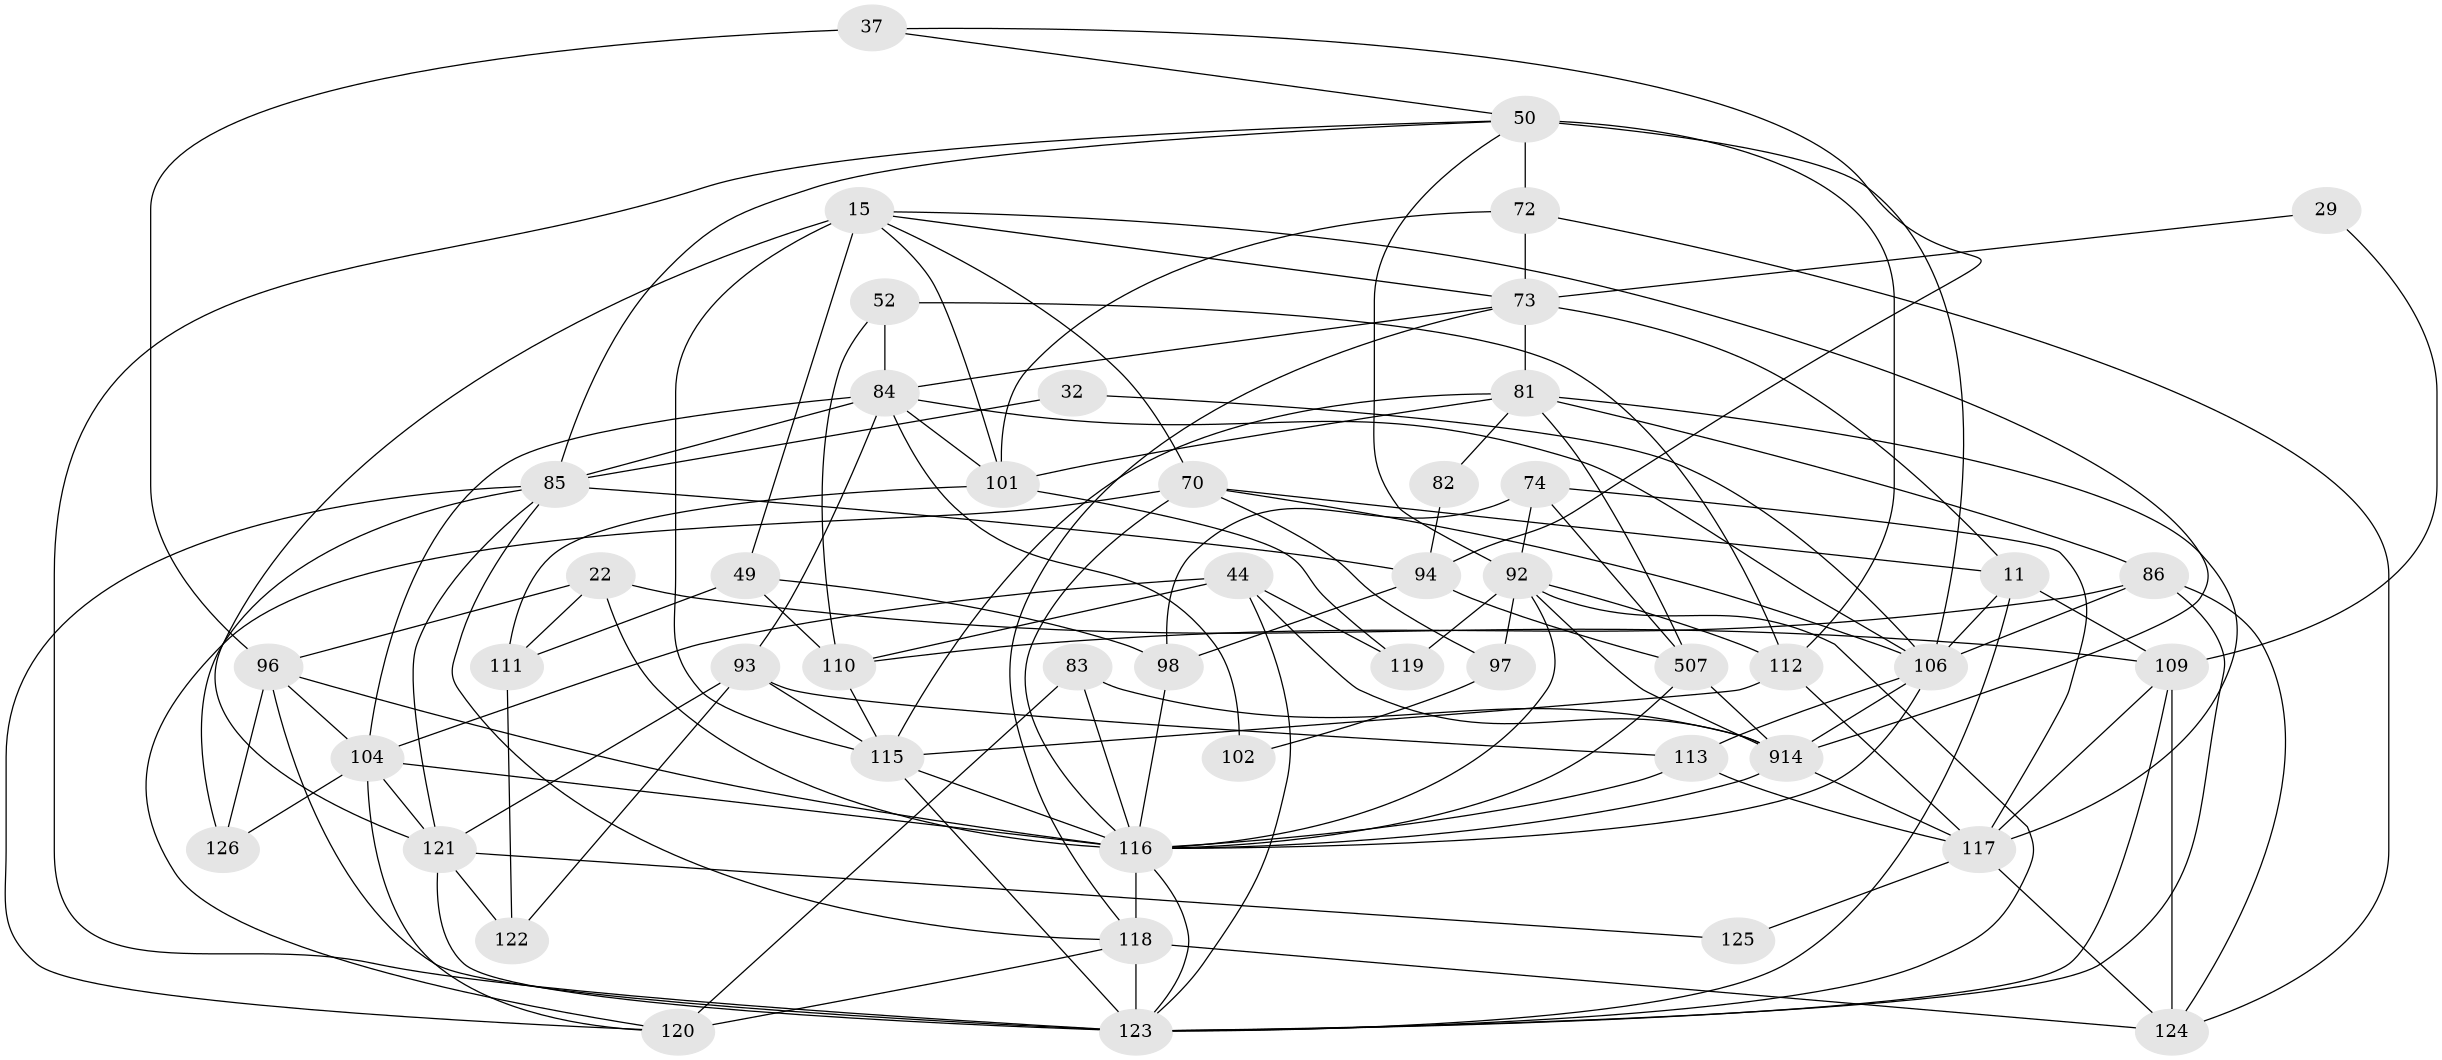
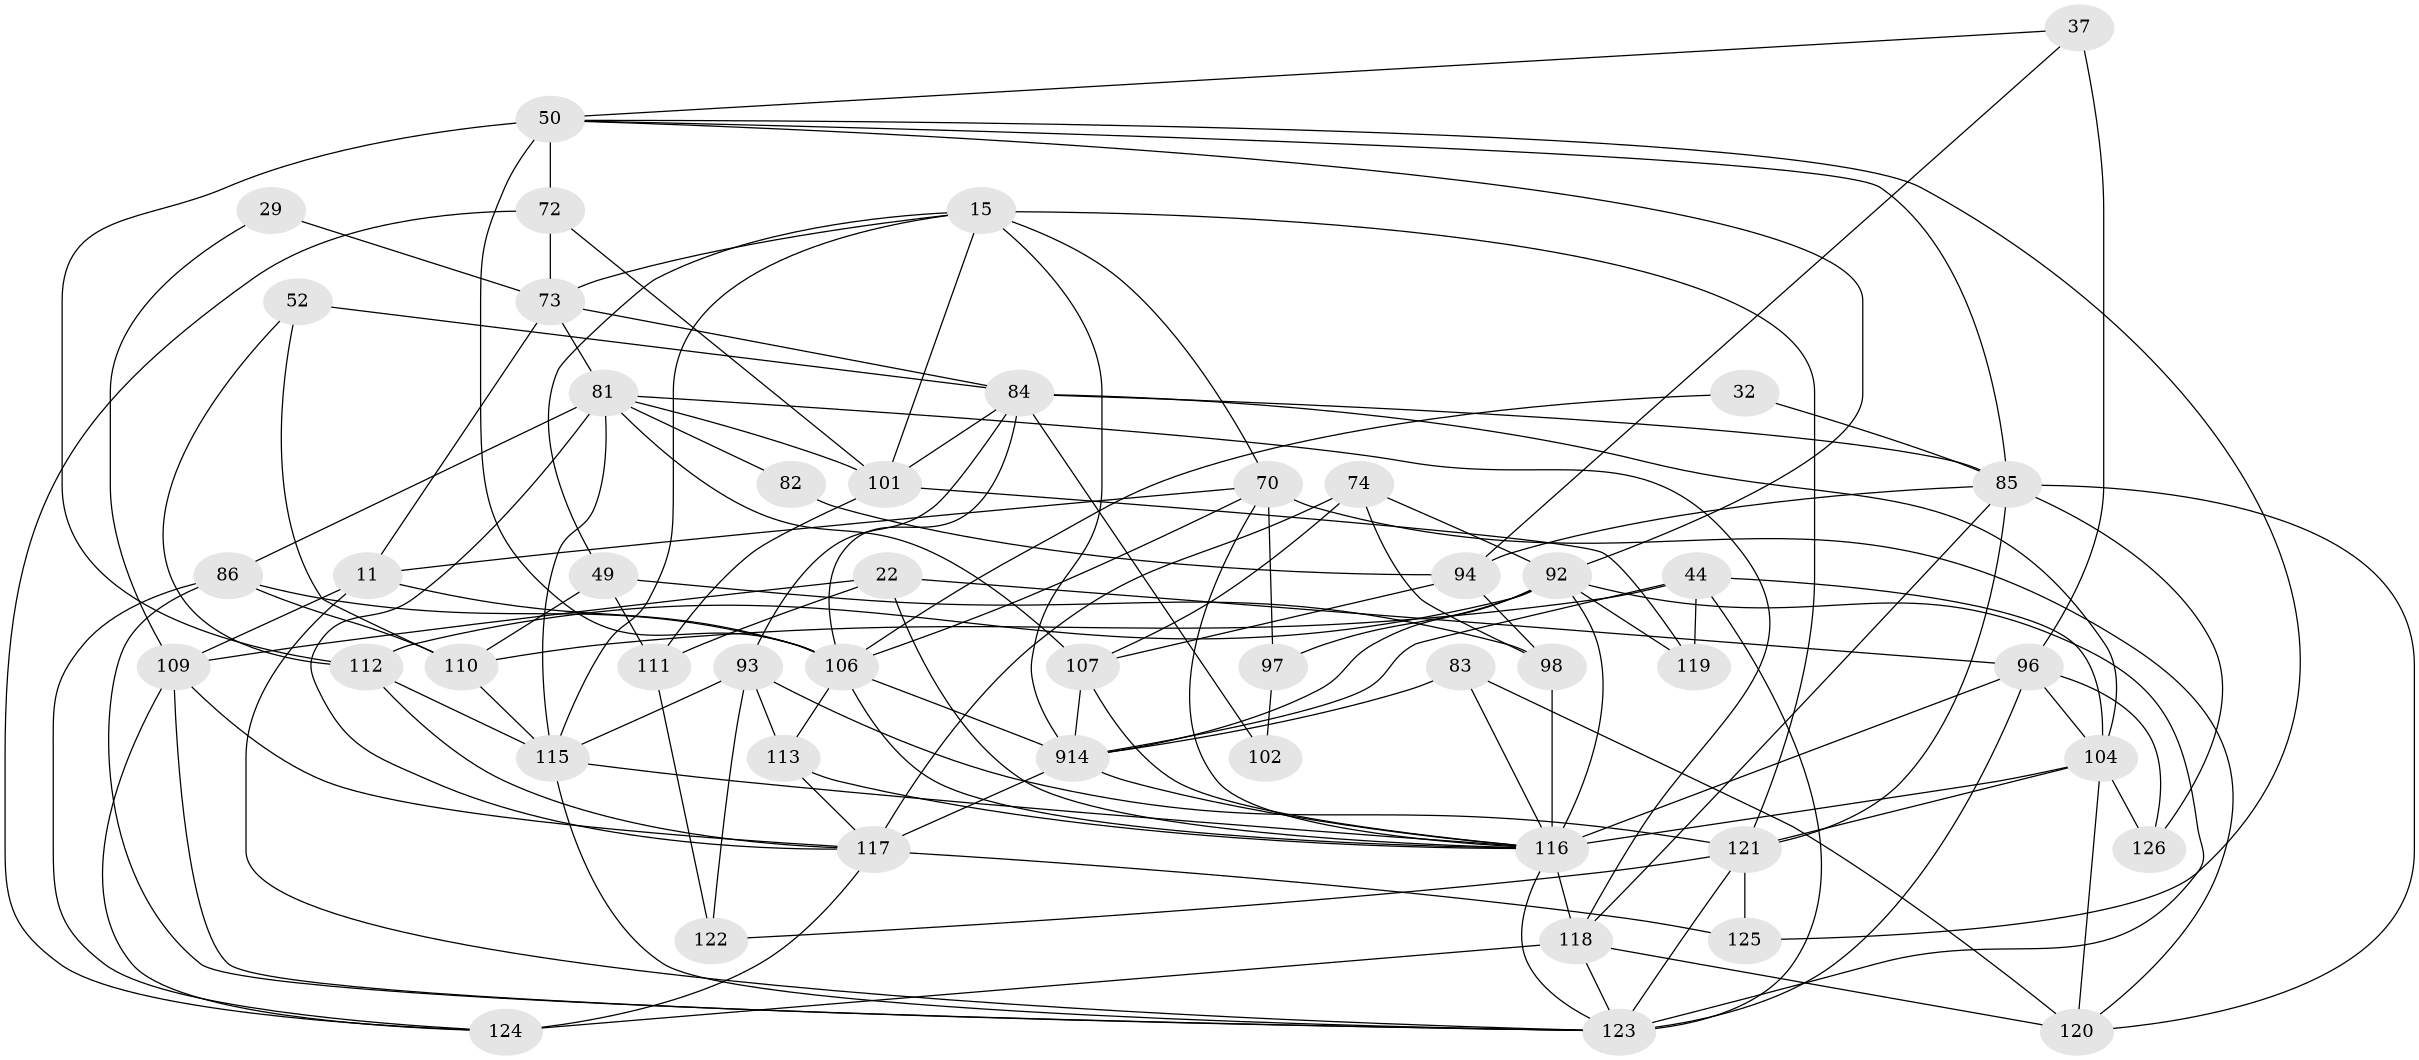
edge "50" -- "123": now "50" -- "125"
edge "73" -- "118": now "81" -- "118"
node "507": label "507" -> "107"
